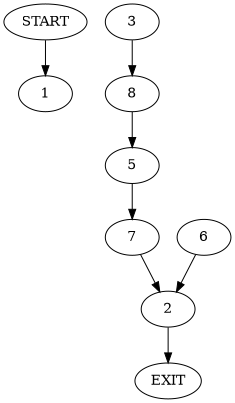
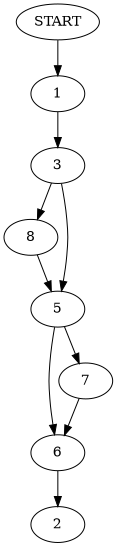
edge "1" -> "3": added
edge "3" -> "5": added
edge "7" -> "2": now "7" -> "6"
edge "5" -> "6": added
node "EXIT": removed
